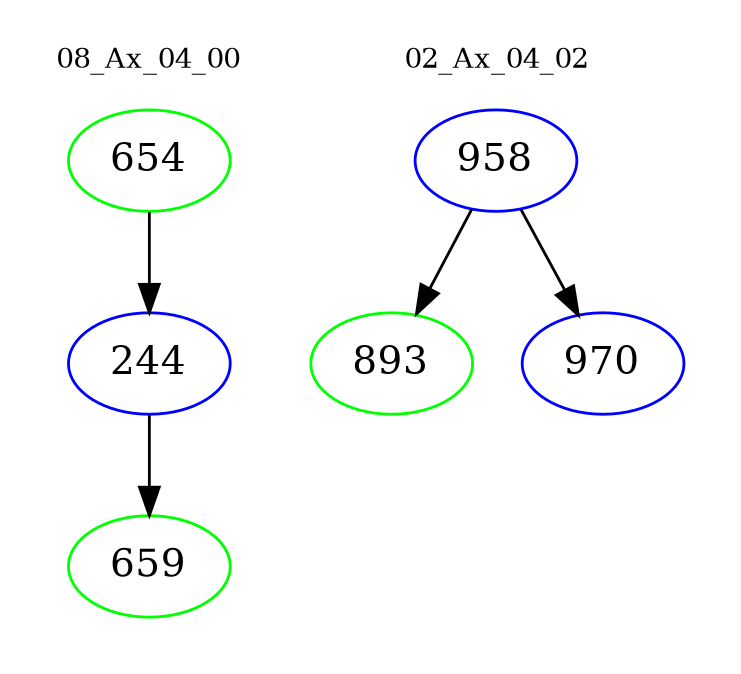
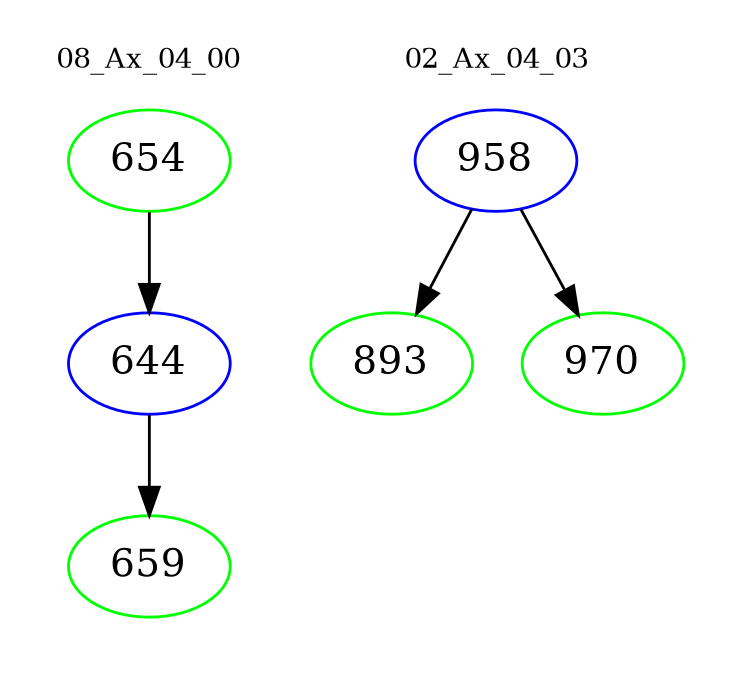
cluster "02_Ax_04_02": label "02_Ax_04_02" -> "02_Ax_04_03"
node "244": label "244" -> "644"
node "970": color blue -> green
